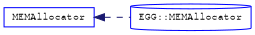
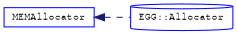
node "EGG::MEMAllocator": label "EGG::MEMAllocator" -> "EGG::Allocator"
